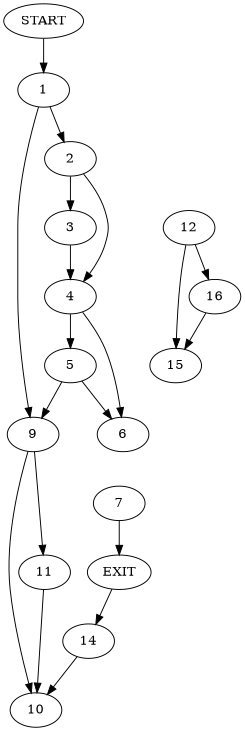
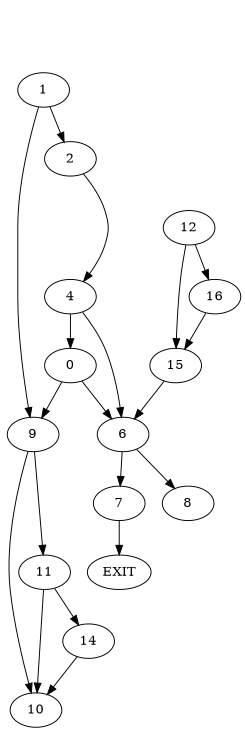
node "START": removed
node "3": removed
node "5": label "5" -> "0"
edge "15" -> "6": added
edge "6" -> "7": added
node "8": added
edge "EXIT" -> "14": now "11" -> "14"
